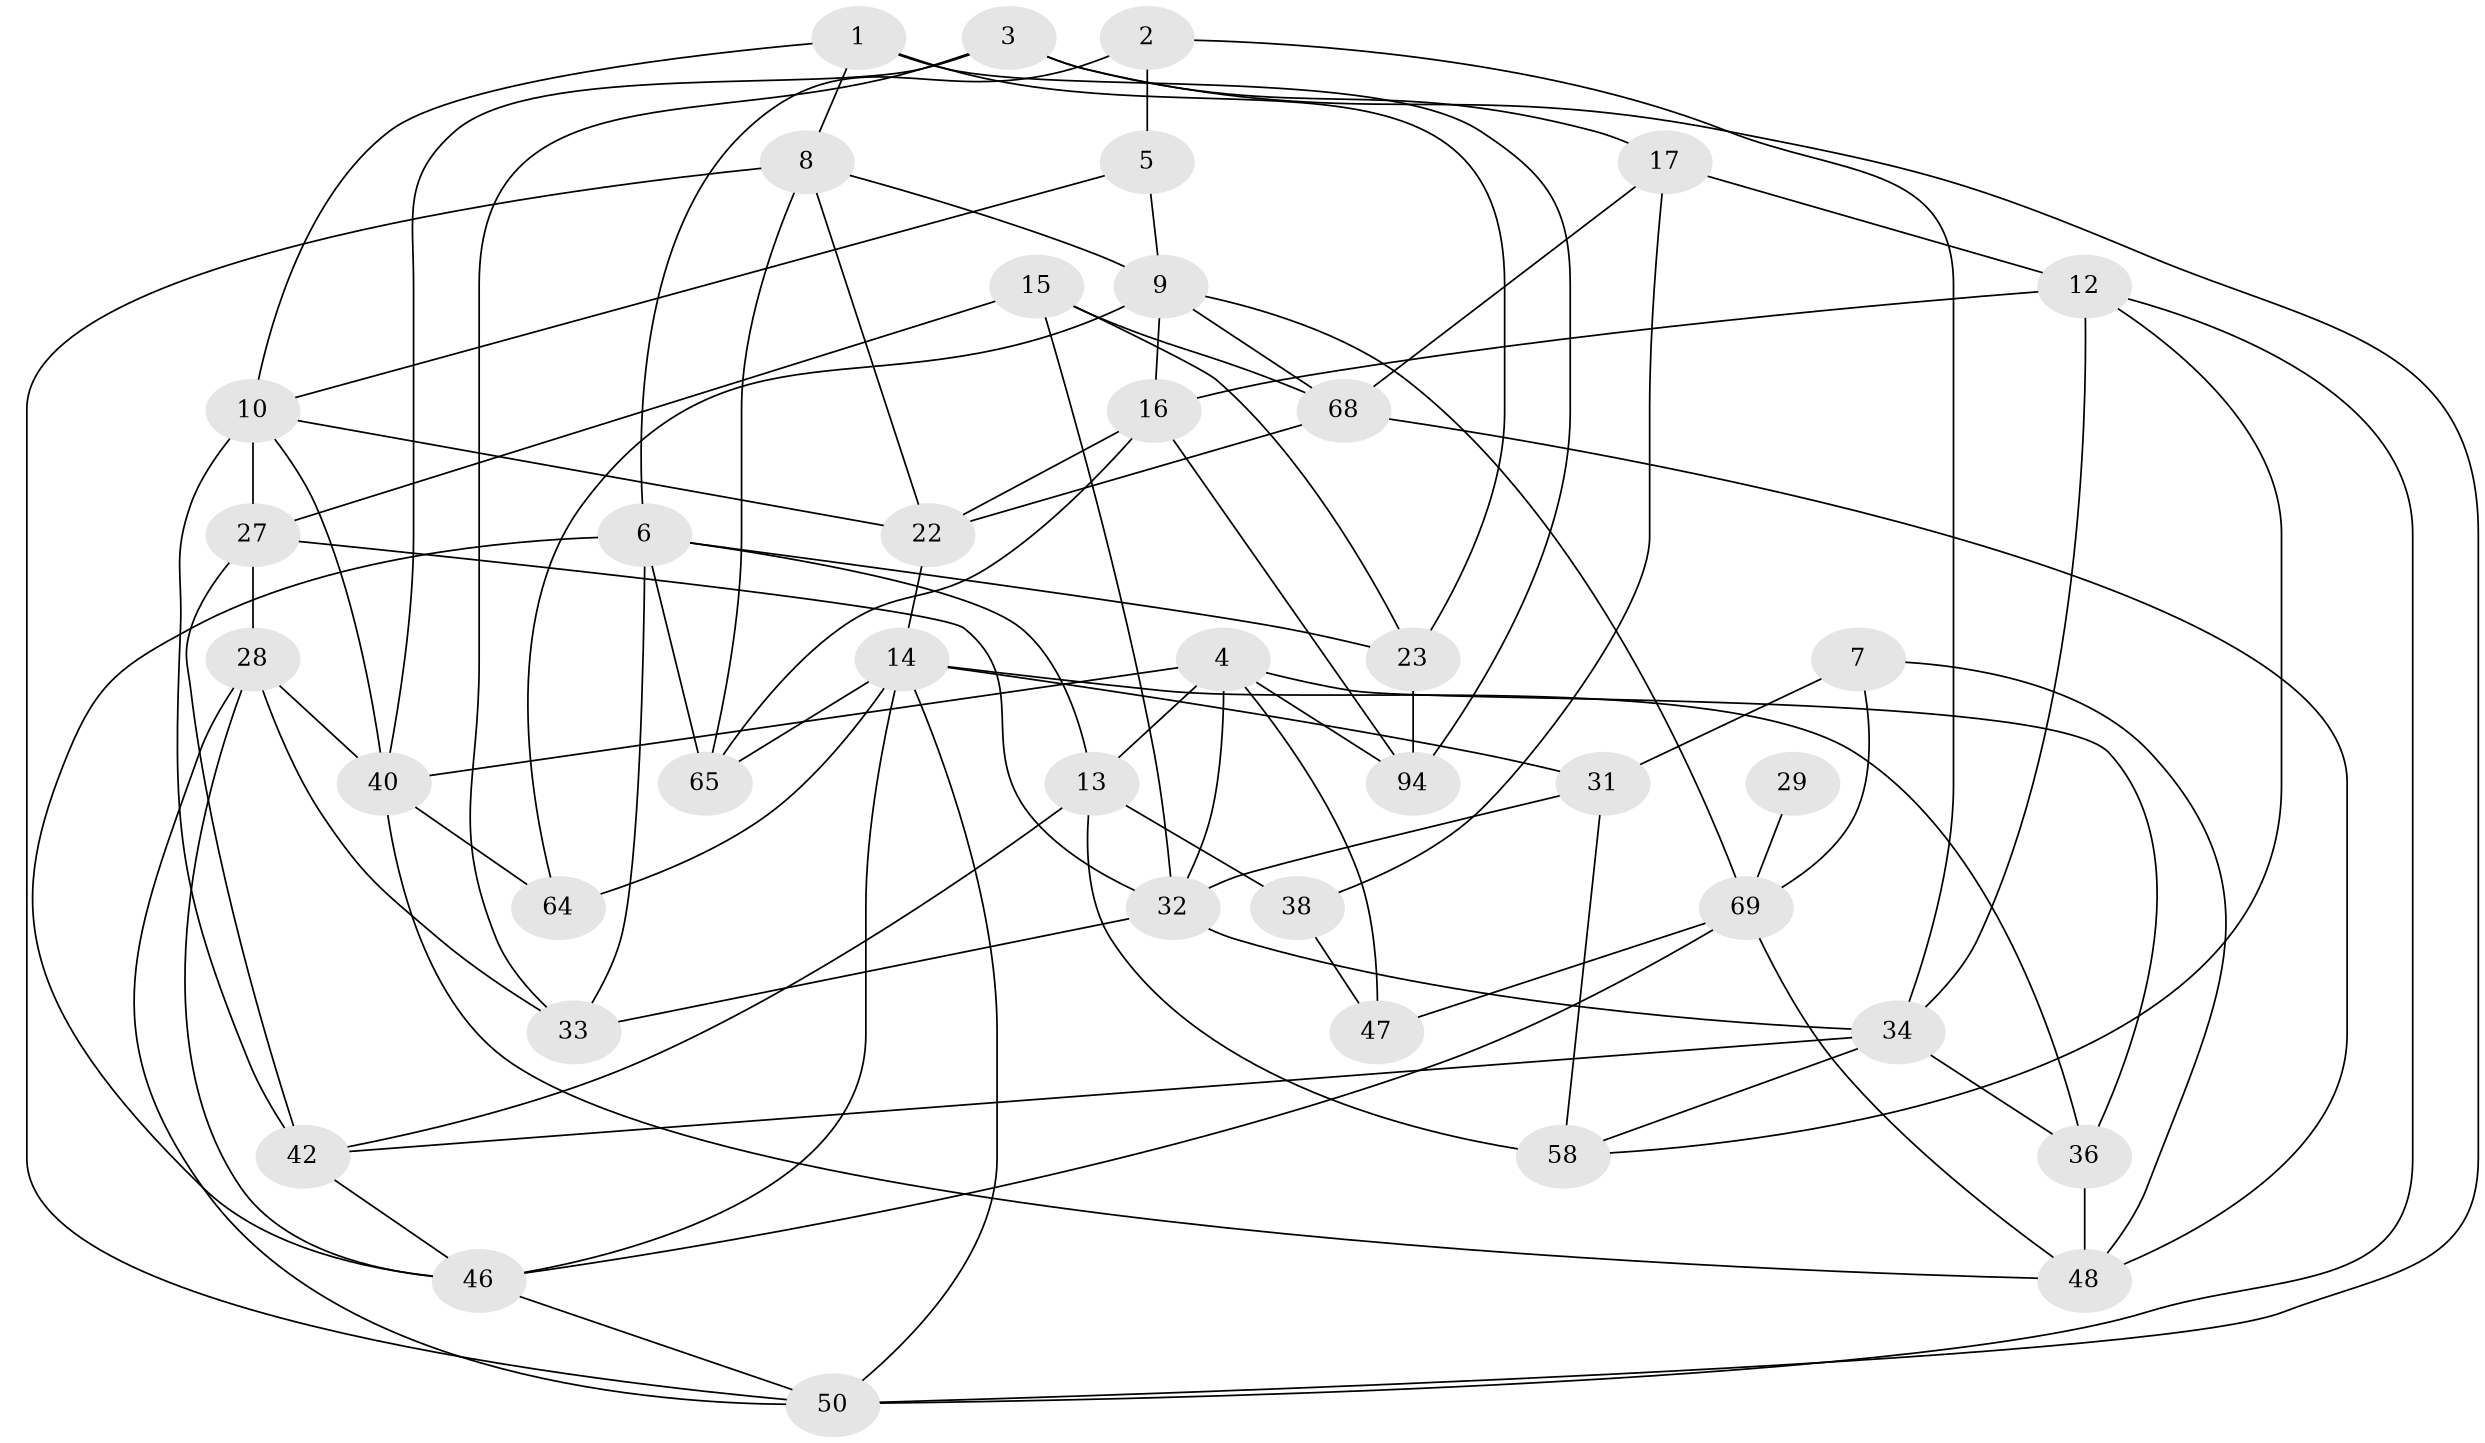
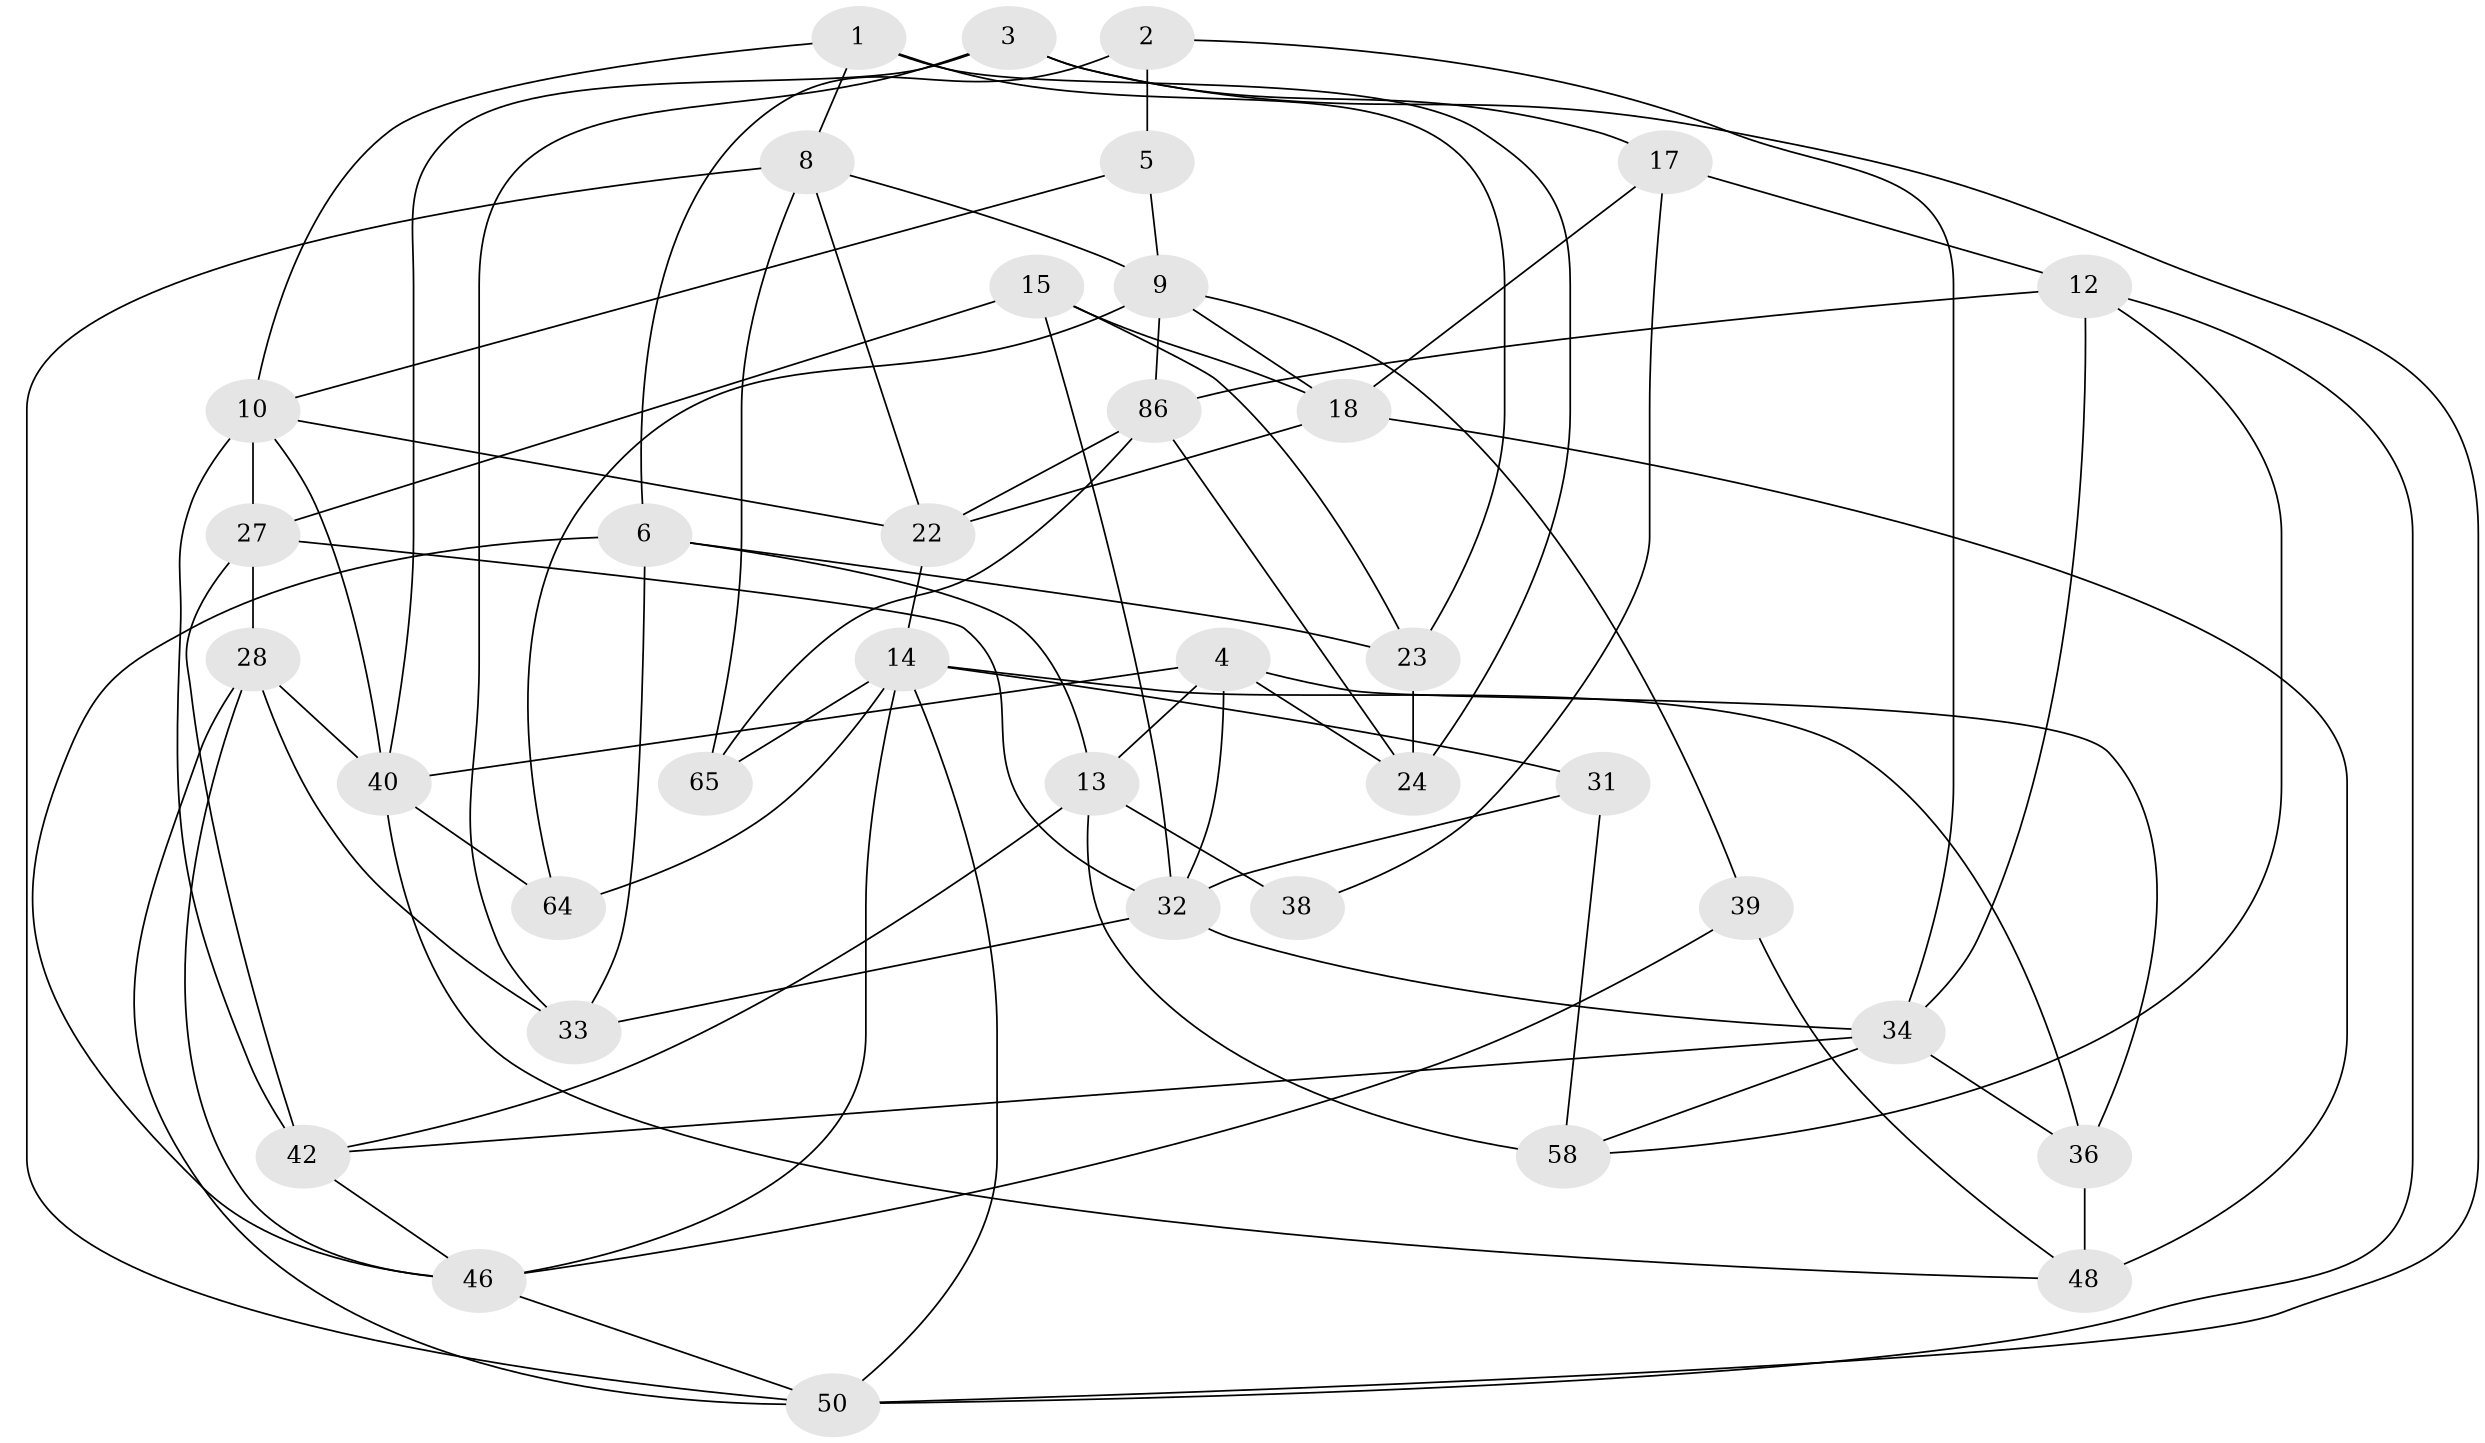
node "16": label "16" -> "86"
node "68": label "68" -> "18"
node "7": removed
edge "6" -- "65": removed
node "94": label "94" -> "24"
node "29": removed
node "69": label "69" -> "39"
node "47": removed
